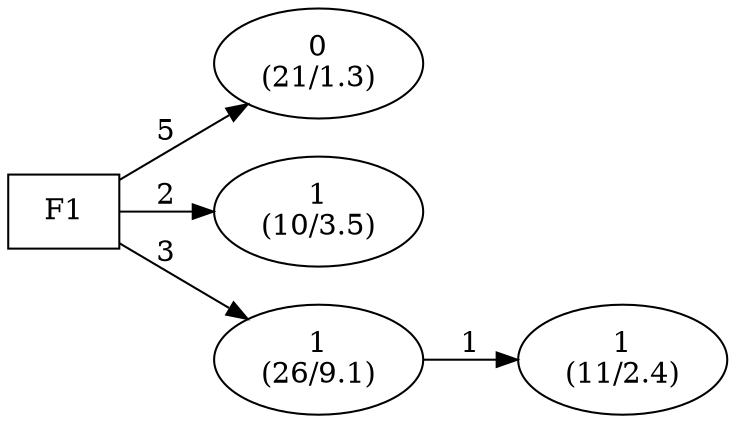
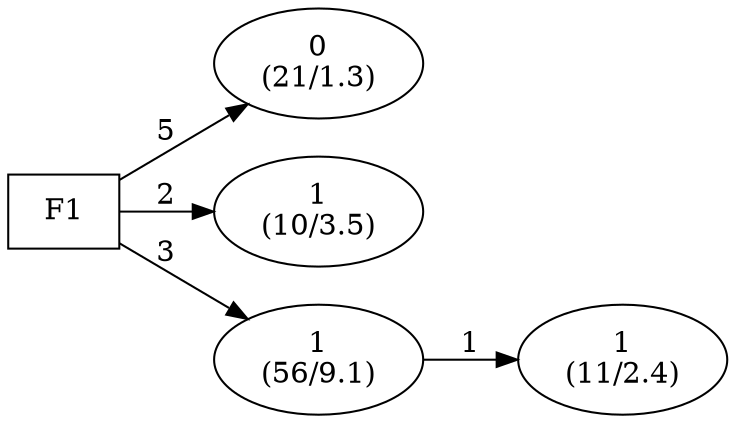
node "1 (26/9.1)": label "1 (26/9.1)" -> "1 (56/9.1)"
